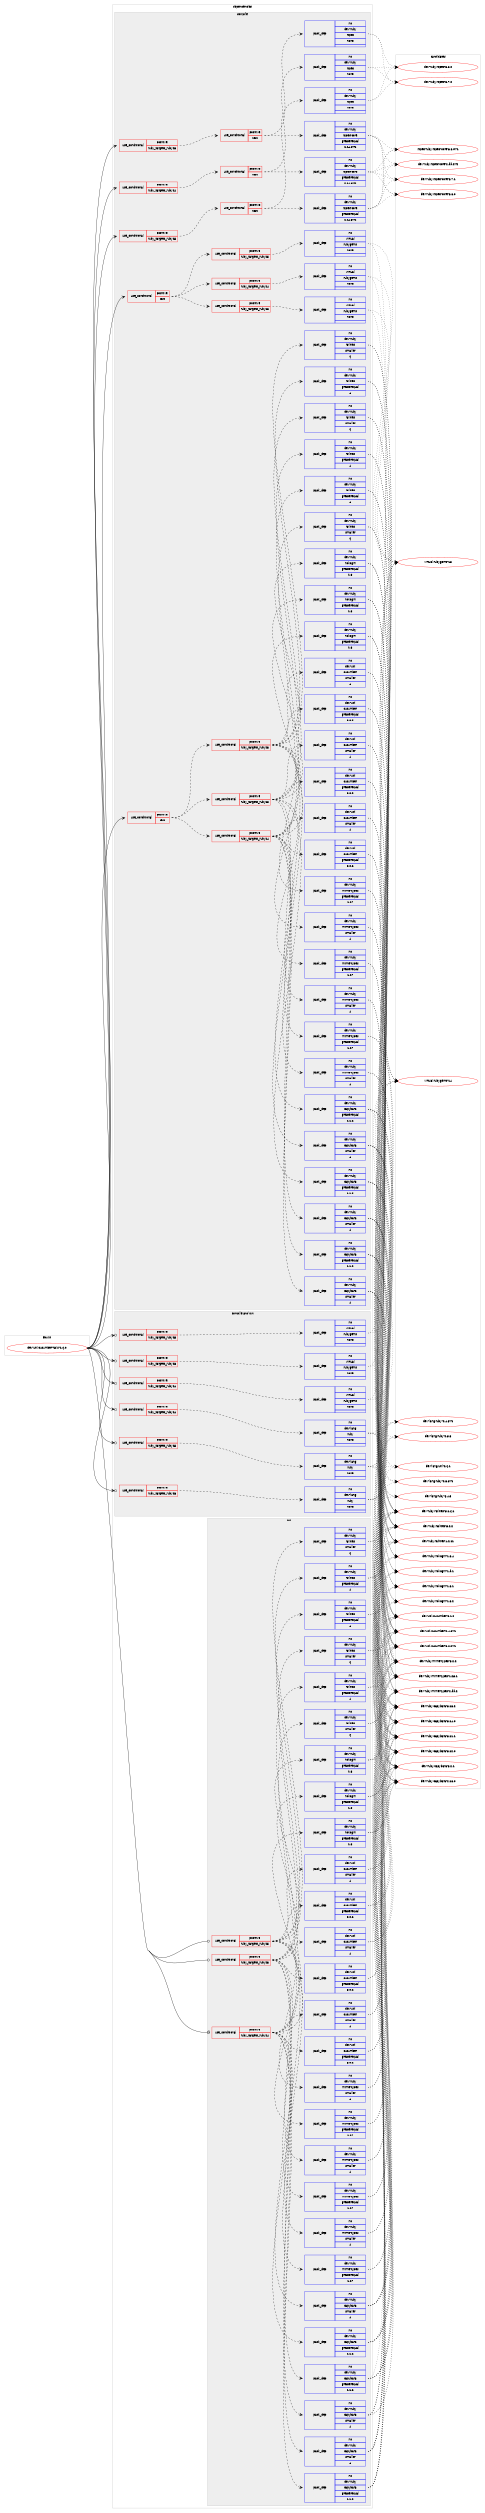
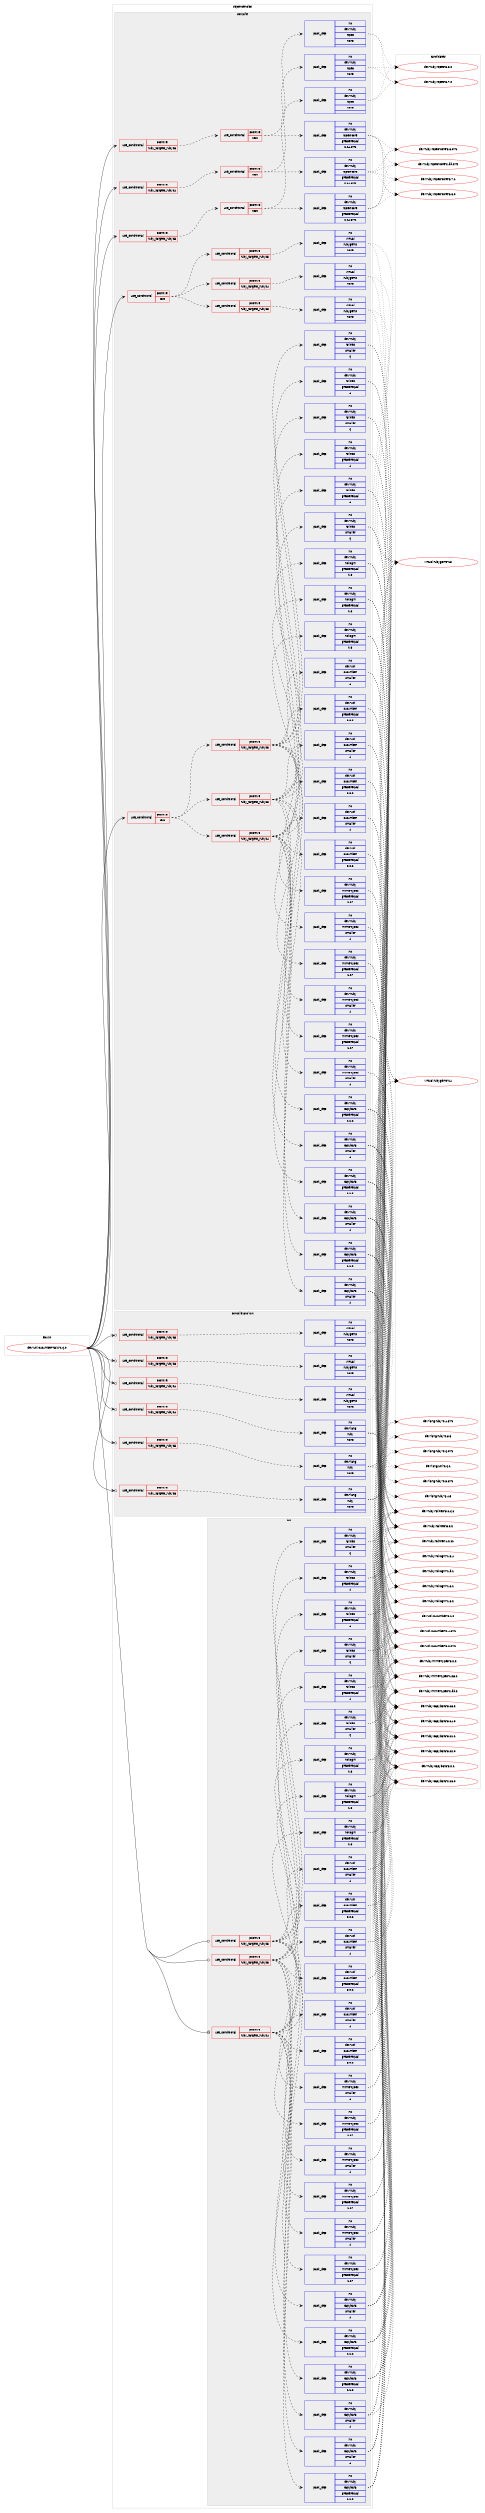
node "rspec-ruby/rspec-core-3.8.0-r1": label "rspec-ruby/rspec-core-3.8.0-r1" -> "dev-ruby/rspec-core-3.8.0-r1"
node "dev-lang/ruby-2.6.0-r1": added
